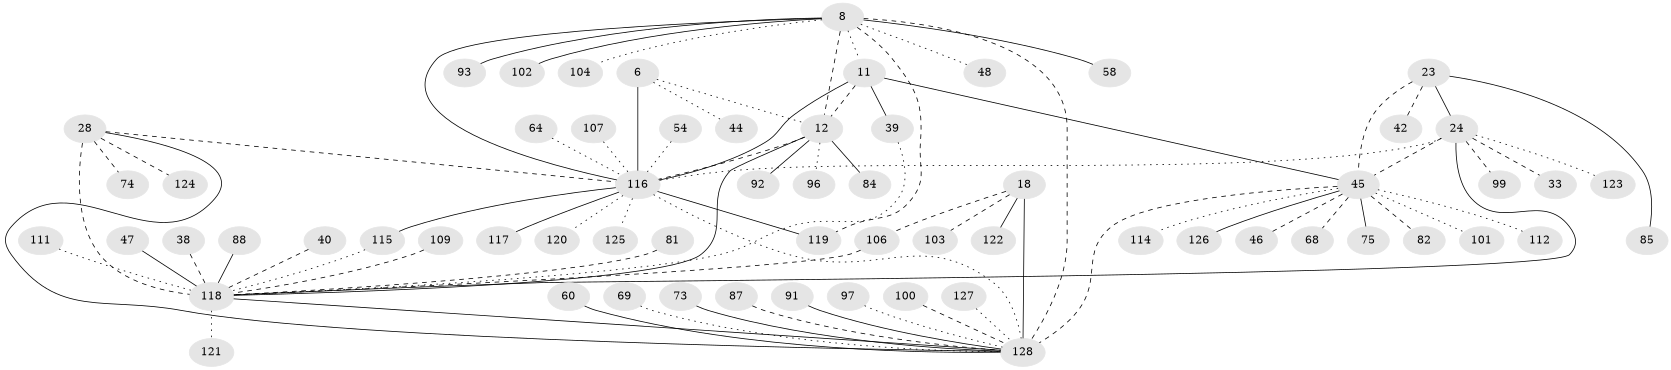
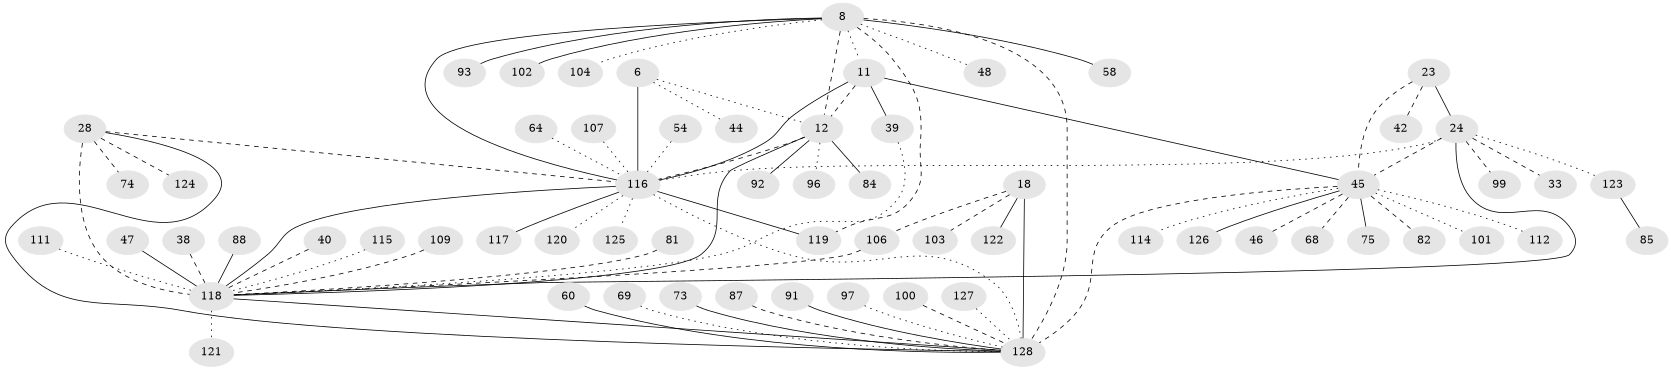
edge "23" -- "85": now "123" -- "85"
edge "116" -- "115": now "116" -- "118"
